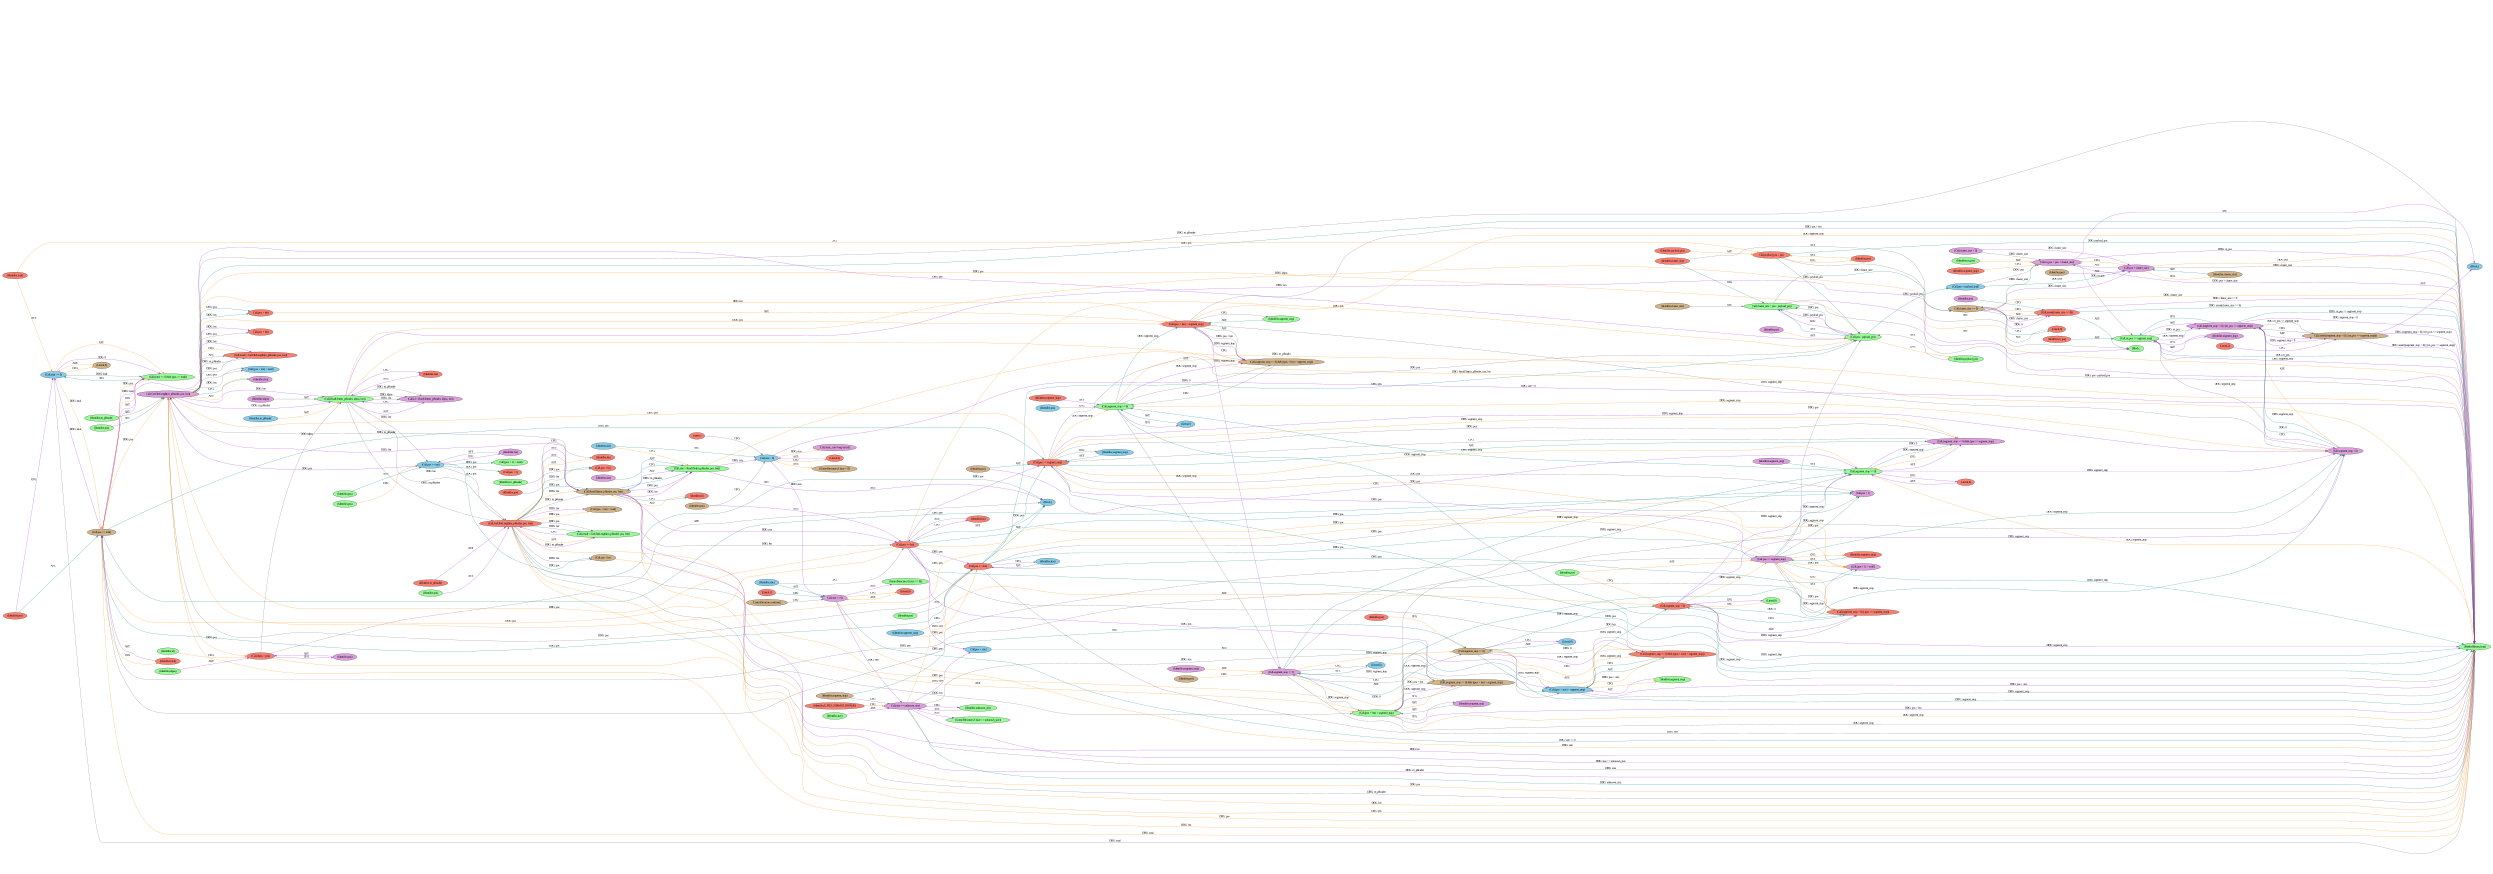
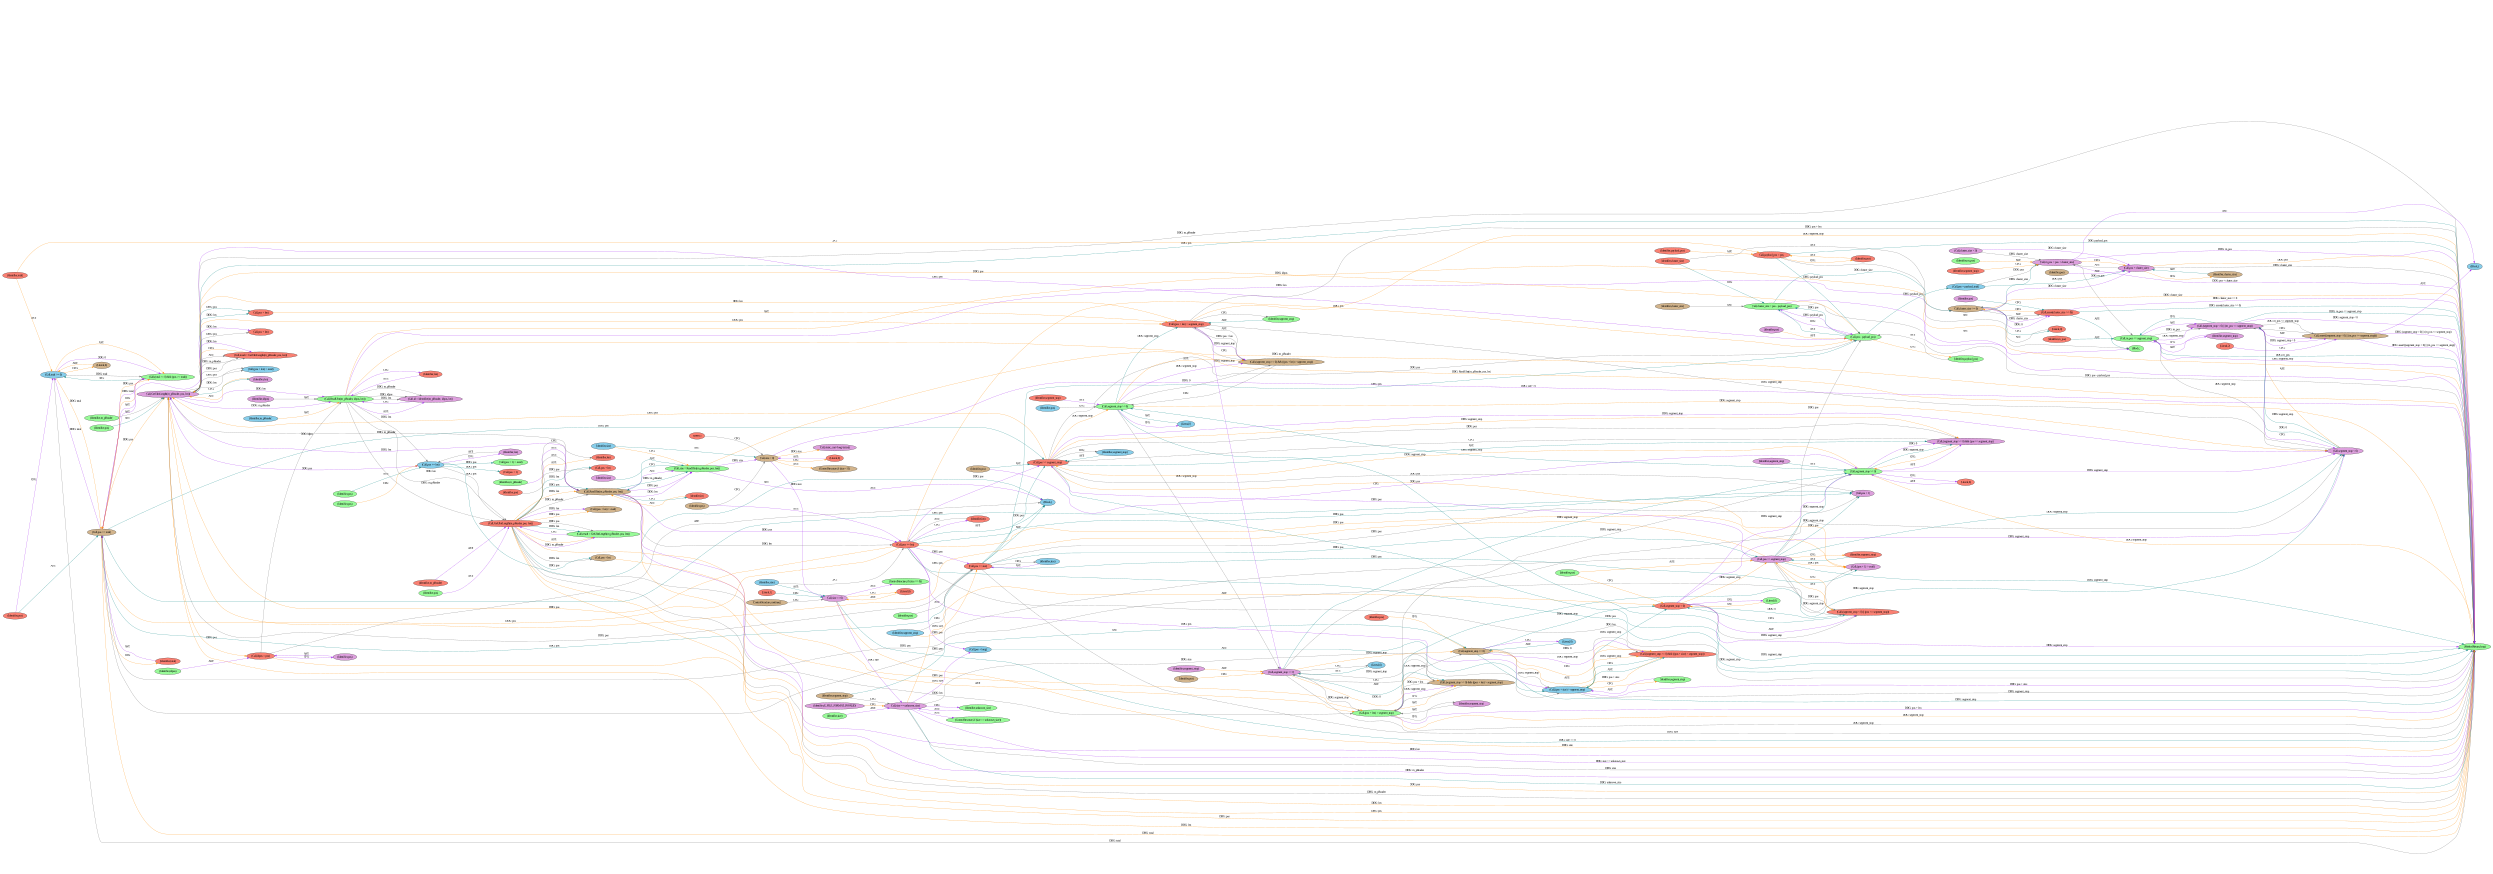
node "(Call,id = ReadUInt(m_pReader, idpos, len))": label "(Call,id = ReadUInt(m_pReader, idpos, len))" -> "(Call,id = Identifier(m_pReader, idpos, len))"
node "(Call,size < 0)": fillcolor skyblue -> tan
node "(Call,pos + size)": label "(Call,pos + size)" -> "(Call,pos + long)"
node "(Identifier,id)": removed
node "(Identifier,E_FILE_FORMAT_INVALID)": fillcolor salmon -> plum
